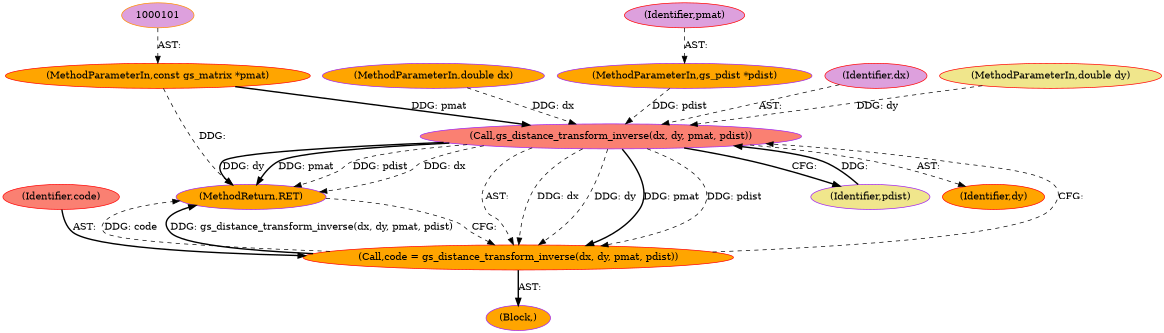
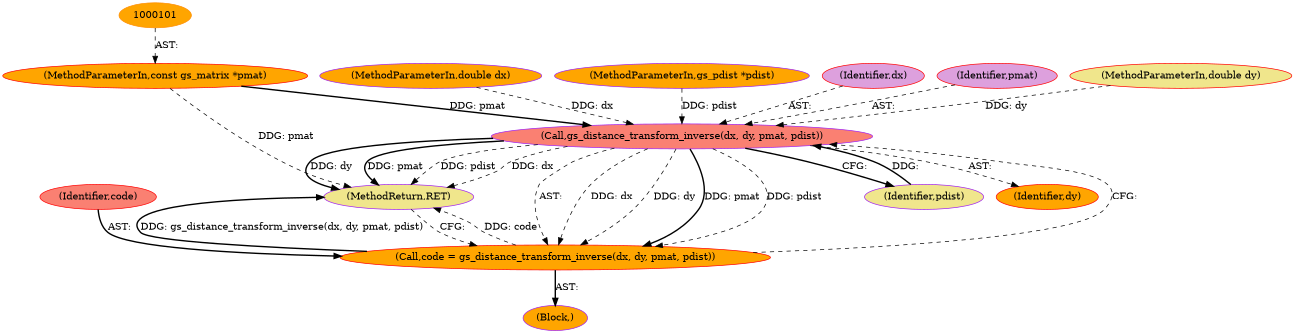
node "1000101": fillcolor plum -> orange
edge "(Identifier,pmat)" -> "(MethodParameterIn,gs_pdist *pdist)": now "(Identifier,pmat)" -> "(Call,gs_distance_transform_inverse(dx, dy, pmat, pdist))"
edge "(MethodParameterIn,const gs_matrix *pmat)" -> "(MethodReturn,RET)": label "DDG: " -> "DDG: pmat"
node "(MethodReturn,RET)": fillcolor orange -> khaki
